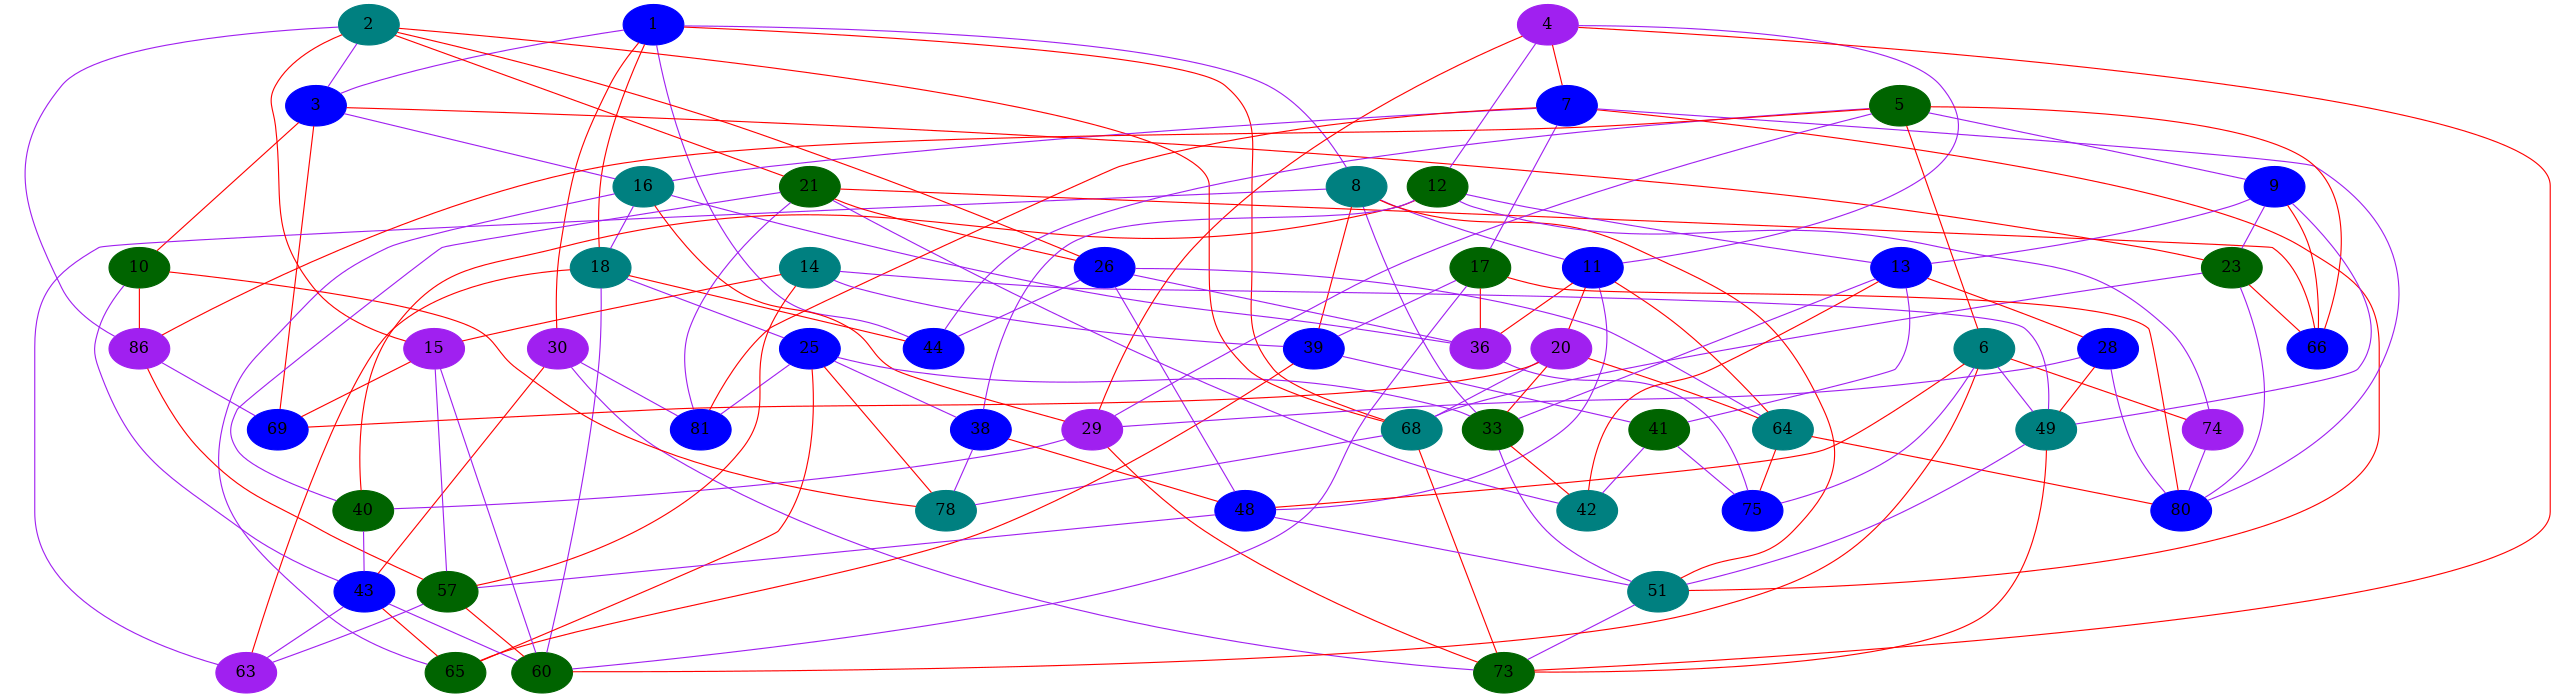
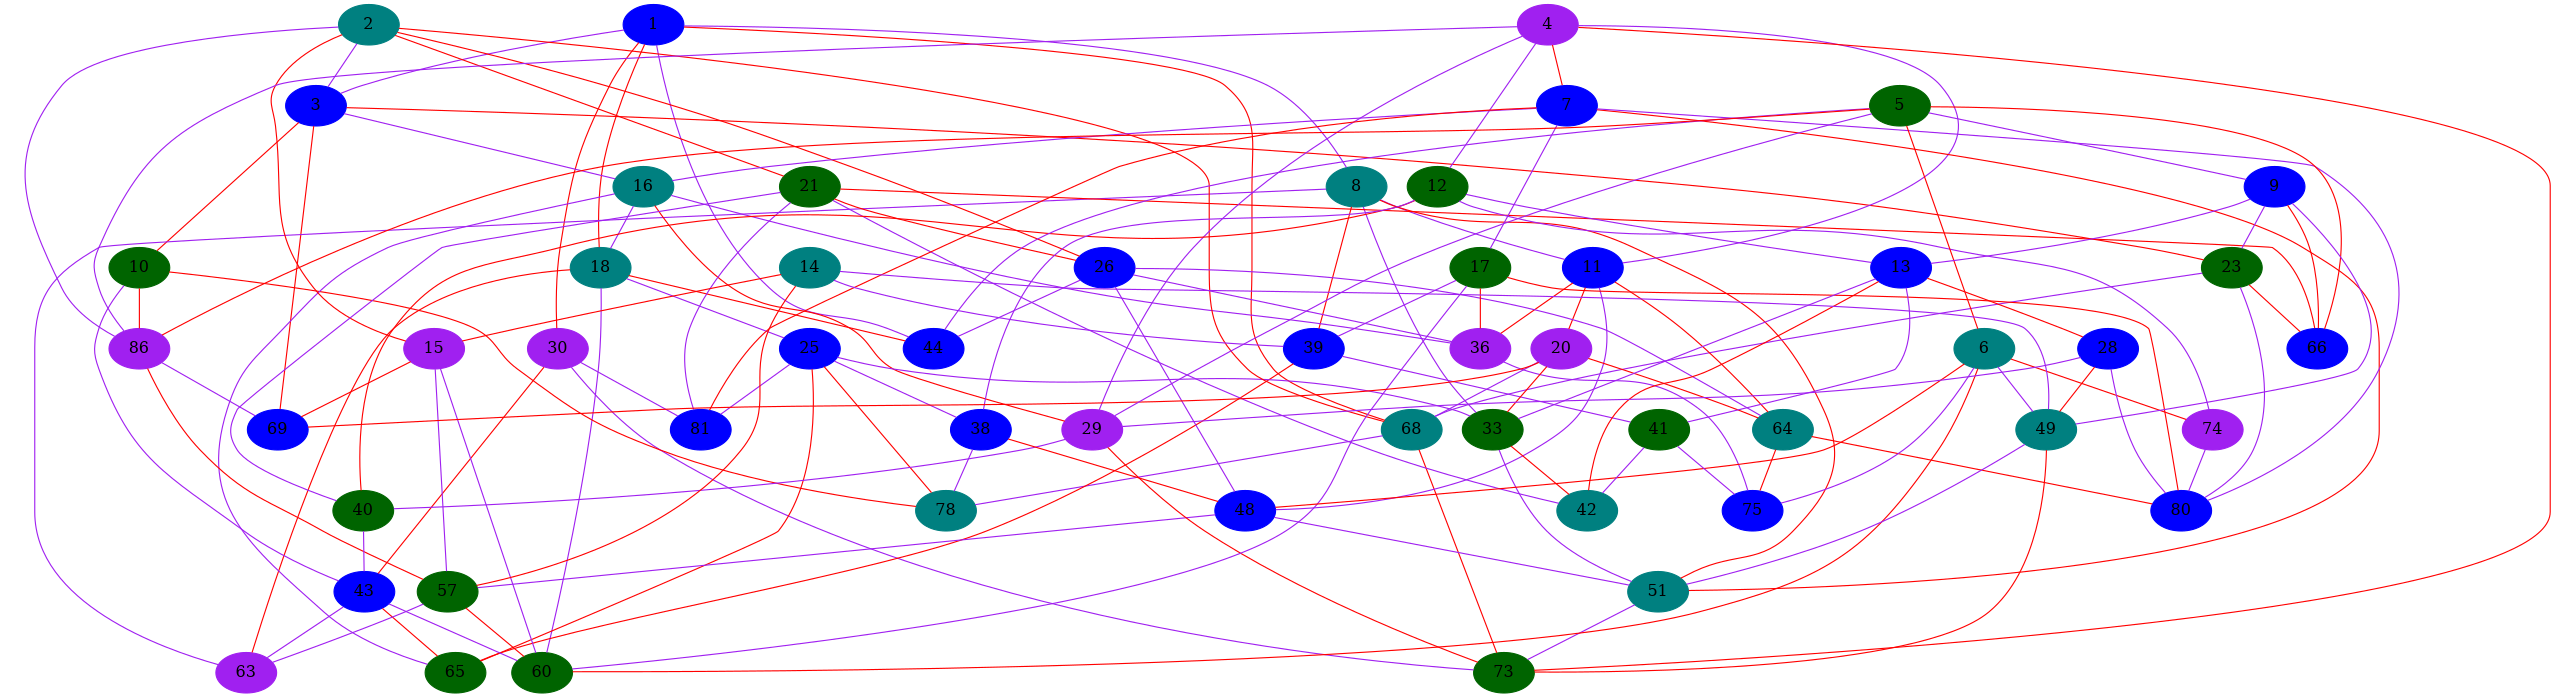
edge "4" -- "86": added
edge "4" -- "29": color red -> purple
